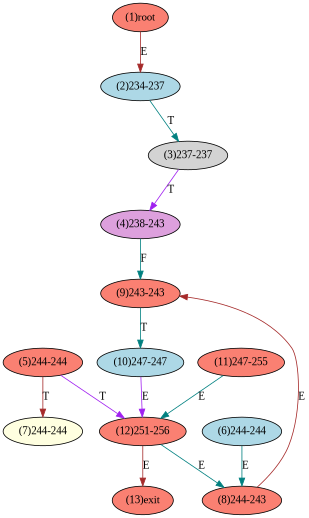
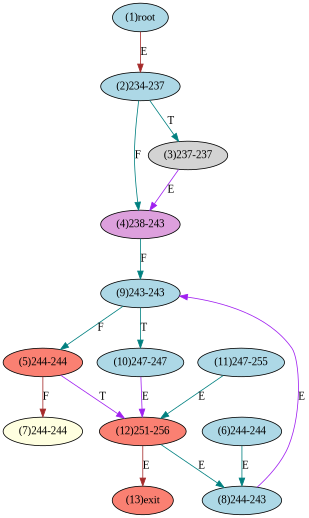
node "(1)root": fillcolor salmon -> lightblue
edge "(2)234-237" -> "(4)238-243": added, label "F"
edge "(3)237-237" -> "(4)238-243": label "T" -> "E"
node "(9)243-243": fillcolor salmon -> lightblue
edge "(9)243-243" -> "(5)244-244": added, label "F"
node "(11)247-255": fillcolor salmon -> lightblue
edge "(8)244-243" -> "(9)243-243": color brown -> purple
edge "(5)244-244" -> "(7)244-244": label "T" -> "F"
node "(8)244-243": fillcolor salmon -> lightblue
